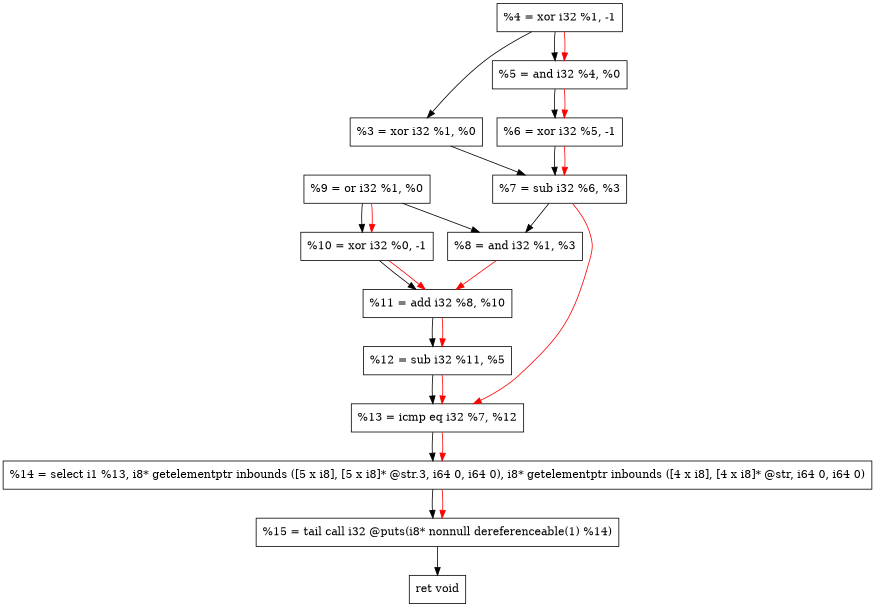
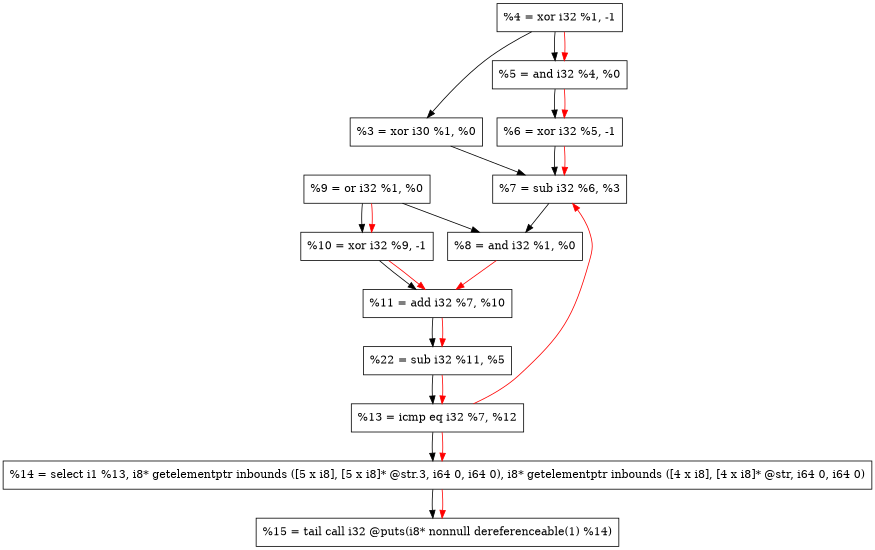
node "%3 = xor i32 %1, %0": label "%3 = xor i32 %1, %0" -> "%3 = xor i30 %1, %0"
node "%10 = xor i32 %0, -1": label "%10 = xor i32 %0, -1" -> "%10 = xor i32 %9, -1"
node "%8 = and i32 %1, %3": label "%8 = and i32 %1, %3" -> "%8 = and i32 %1, %0"
node "%11 = add i32 %8, %10": label "%11 = add i32 %8, %10" -> "%11 = add i32 %7, %10"
edge "%7 = sub i32 %6, %3" -> "%13 = icmp eq i32 %7, %12": reversed
node "%12 = sub i32 %11, %5": label "%12 = sub i32 %11, %5" -> "%22 = sub i32 %11, %5"
node "ret void": removed
